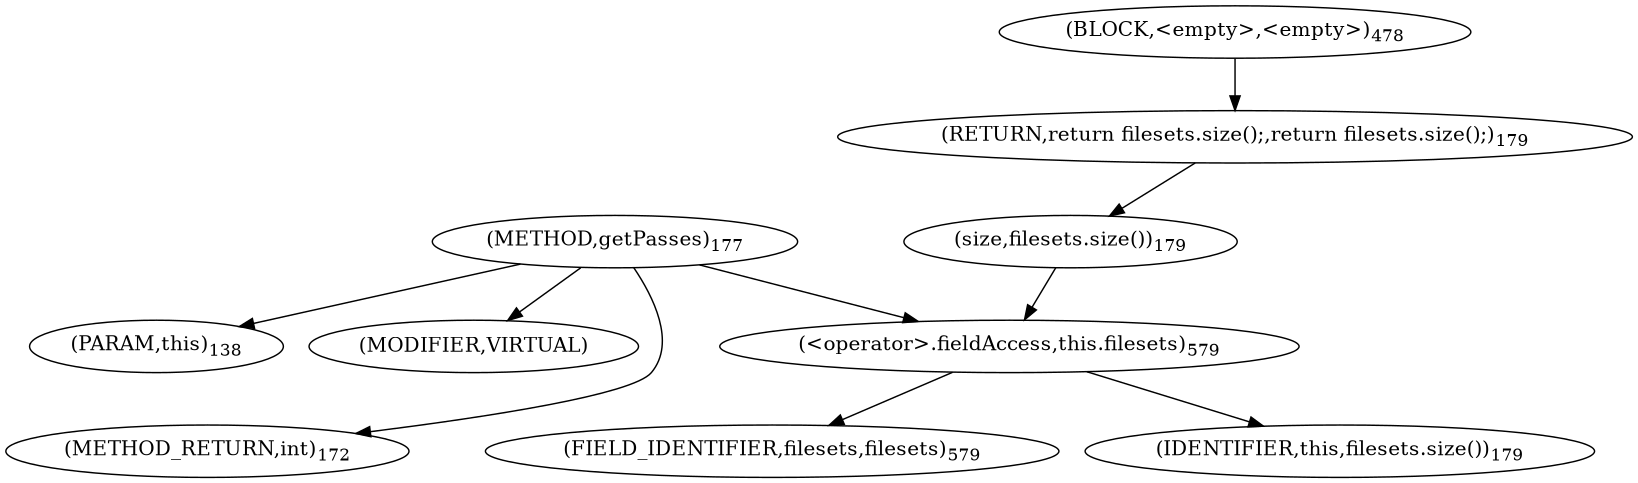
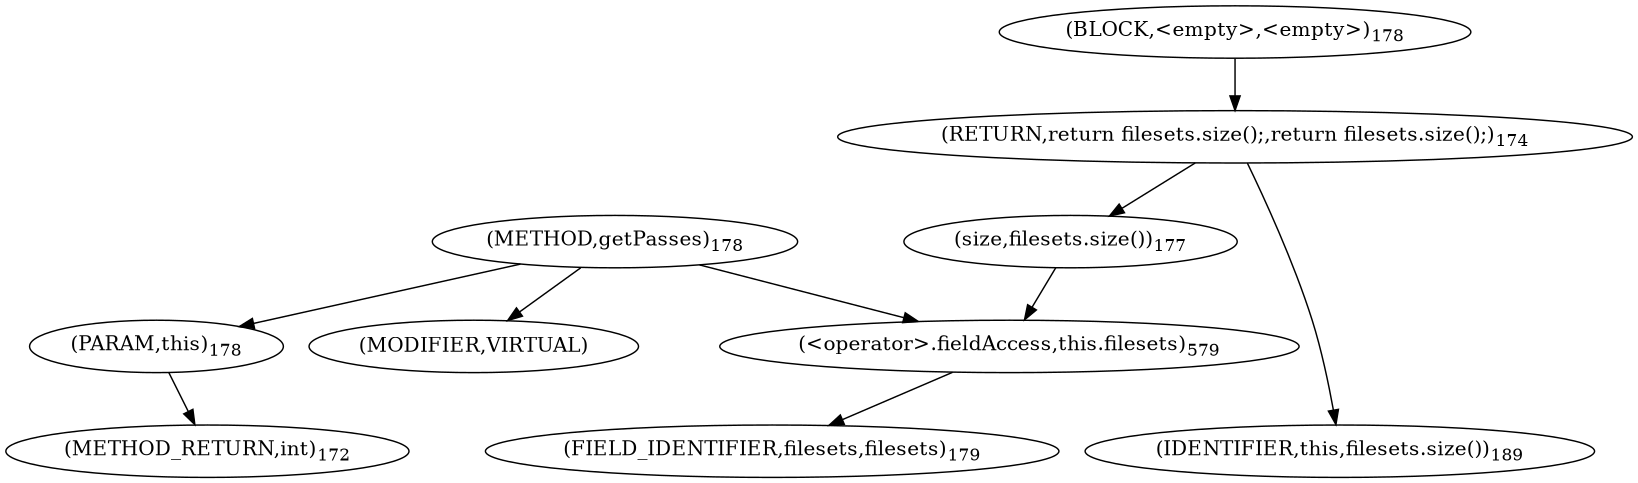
node "(BLOCK,<empty>,<empty>)": text "478" -> "178"
node "(RETURN,return filesets.size();,return filesets.size();)": text "179" -> "174"
node "(METHOD,getPasses)": text "177" -> "178"
node "(size,filesets.size())": text "179" -> "177"
node "(PARAM,this)": text "138" -> "178"
edge "(<operator>.fieldAccess,this.filesets)" -> "(IDENTIFIER,this,filesets.size())": now "(RETURN,return filesets.size();,return filesets.size();)" -> "(IDENTIFIER,this,filesets.size())"
edge "(METHOD,getPasses)" -> "(METHOD_RETURN,int)": now "(PARAM,this)" -> "(METHOD_RETURN,int)"
node "(FIELD_IDENTIFIER,filesets,filesets)": text "579" -> "179"
node "(IDENTIFIER,this,filesets.size())": text "179" -> "189"
